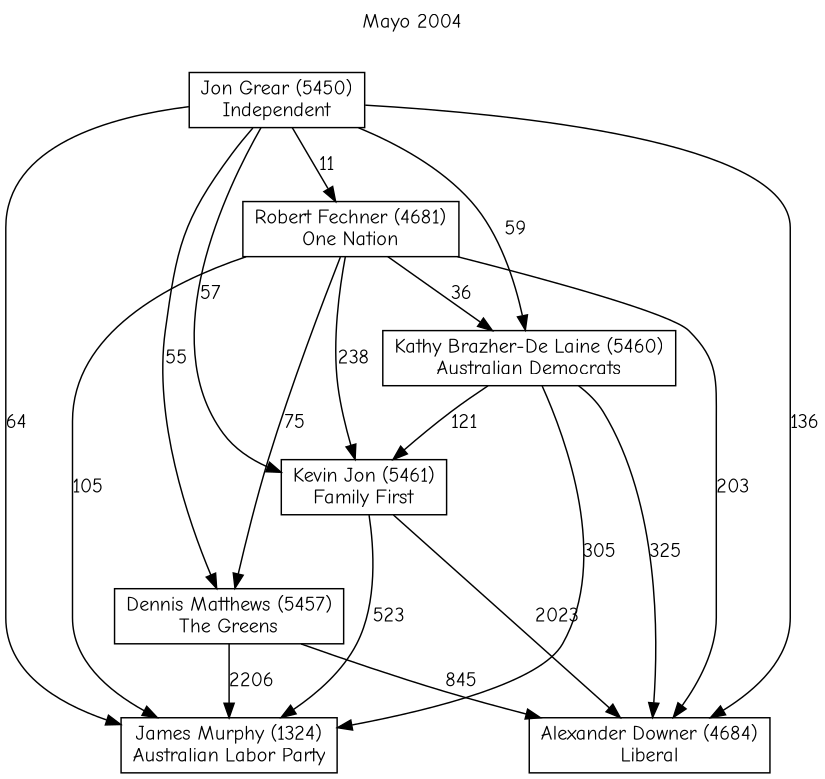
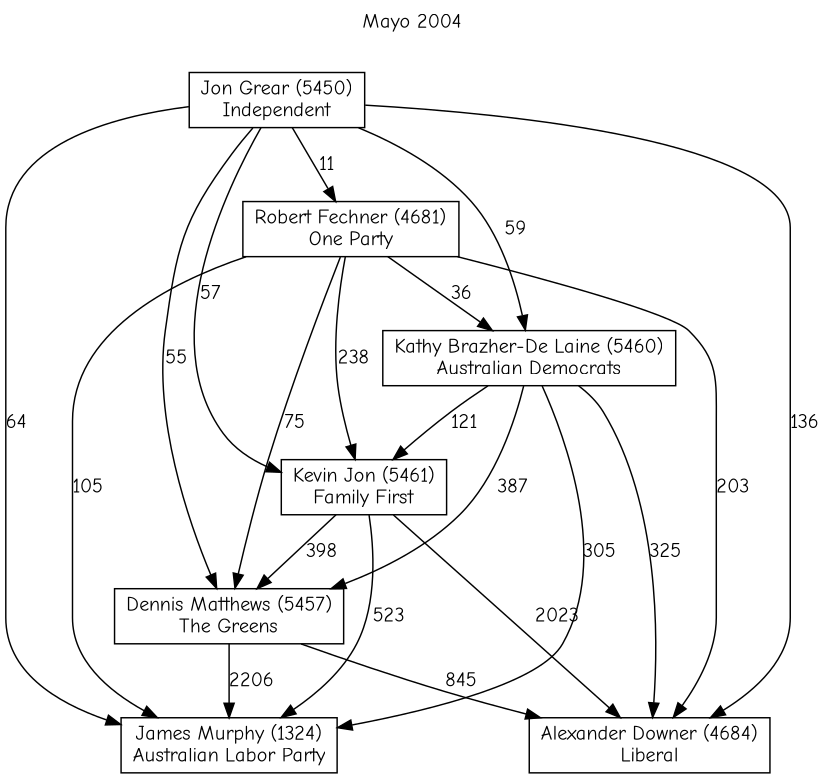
node "Robert Fechner (4681) One Nation": label "Robert Fechner (4681) One Nation" -> "Robert Fechner (4681) One Party"
edge "Kathy Brazher-De Laine (5460) Australian Democrats" -> "Dennis Matthews (5457) The Greens": added, label "387"
edge "Kevin Jon (5461) Family First" -> "Dennis Matthews (5457) The Greens": added, label "398"
